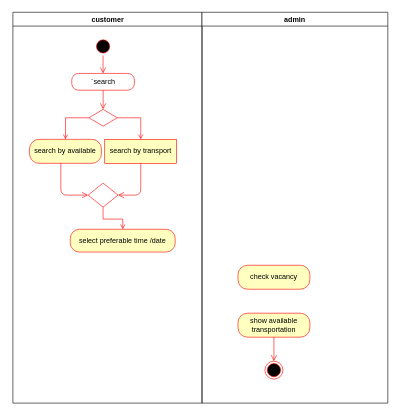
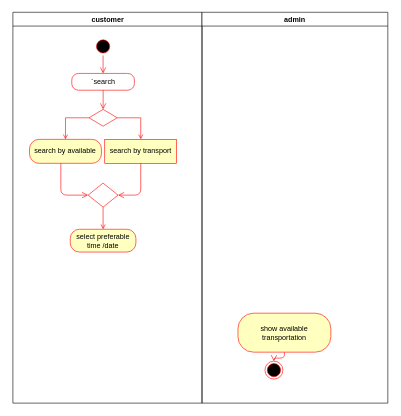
node "select preferable time /date": size 105x23 -> 66x23
node "check vacancy": removed
node "show available transportation": size 72x24 -> 93x39
